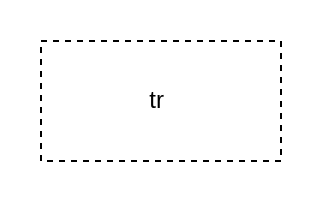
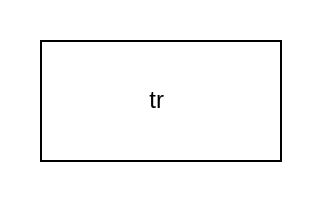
node "tr": style dashed -> solid
